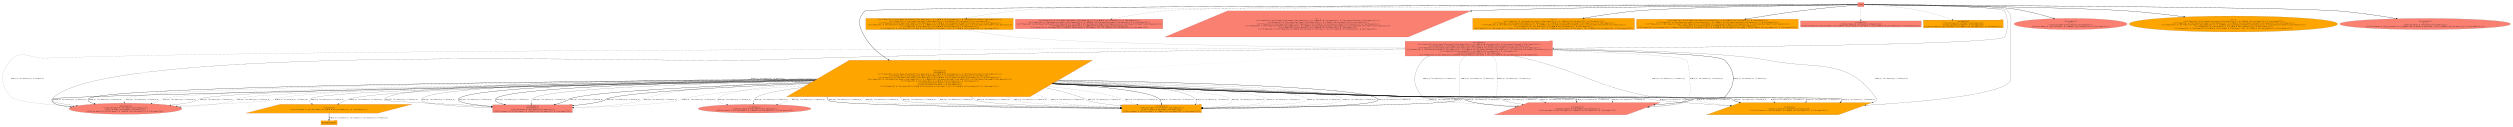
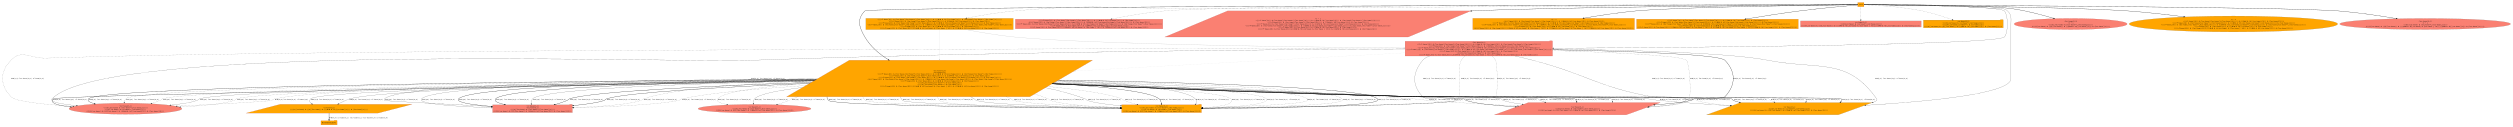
node "root": fillcolor salmon -> orange
